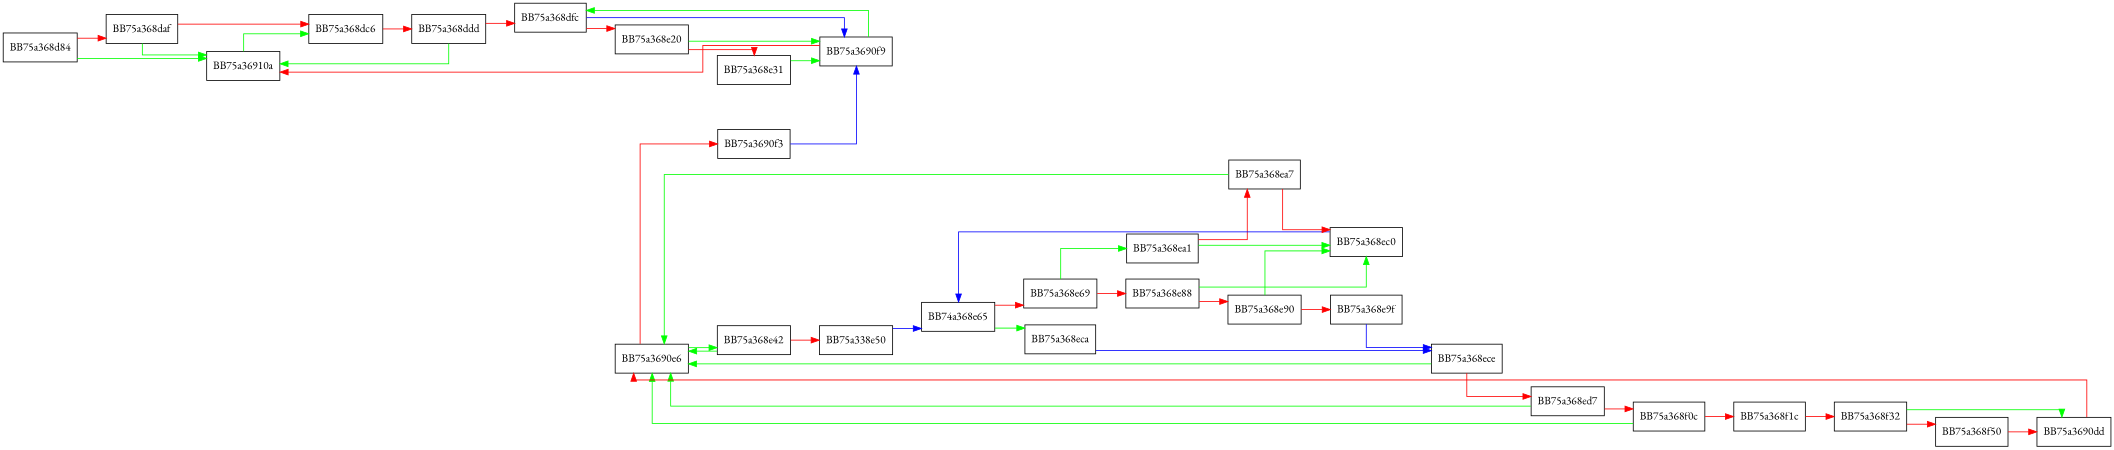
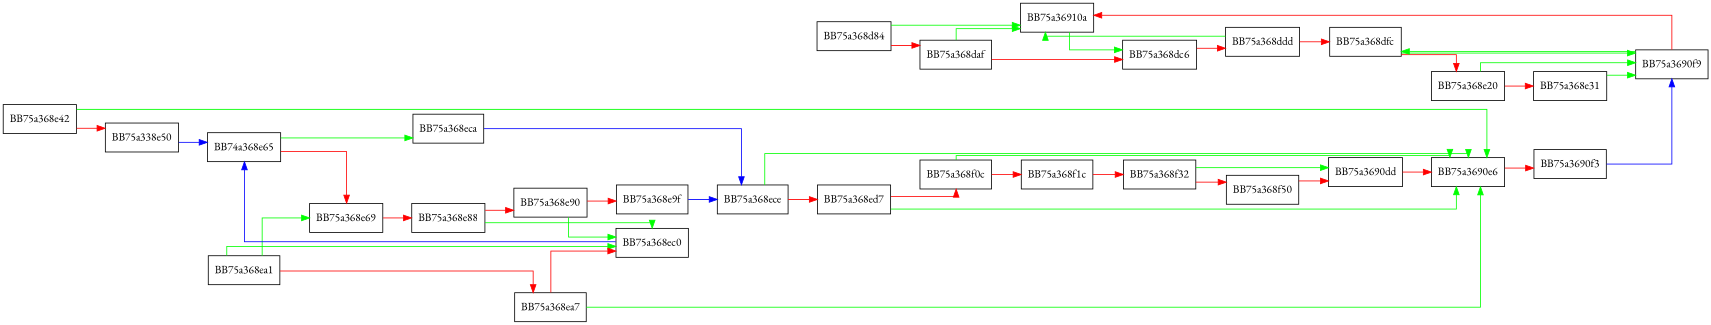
edge "BB75a368dfc" -> "BB75a3690f9": color blue -> green
edge "BB75a368e69" -> "BB75a368ea1": reversed
edge "BB75a3690e6" -> "BB75a368e42": removed
